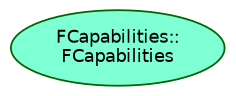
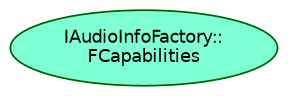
node "FCapabilities:: FCapabilities": label "FCapabilities:: FCapabilities" -> "IAudioInfoFactory:: FCapabilities"
